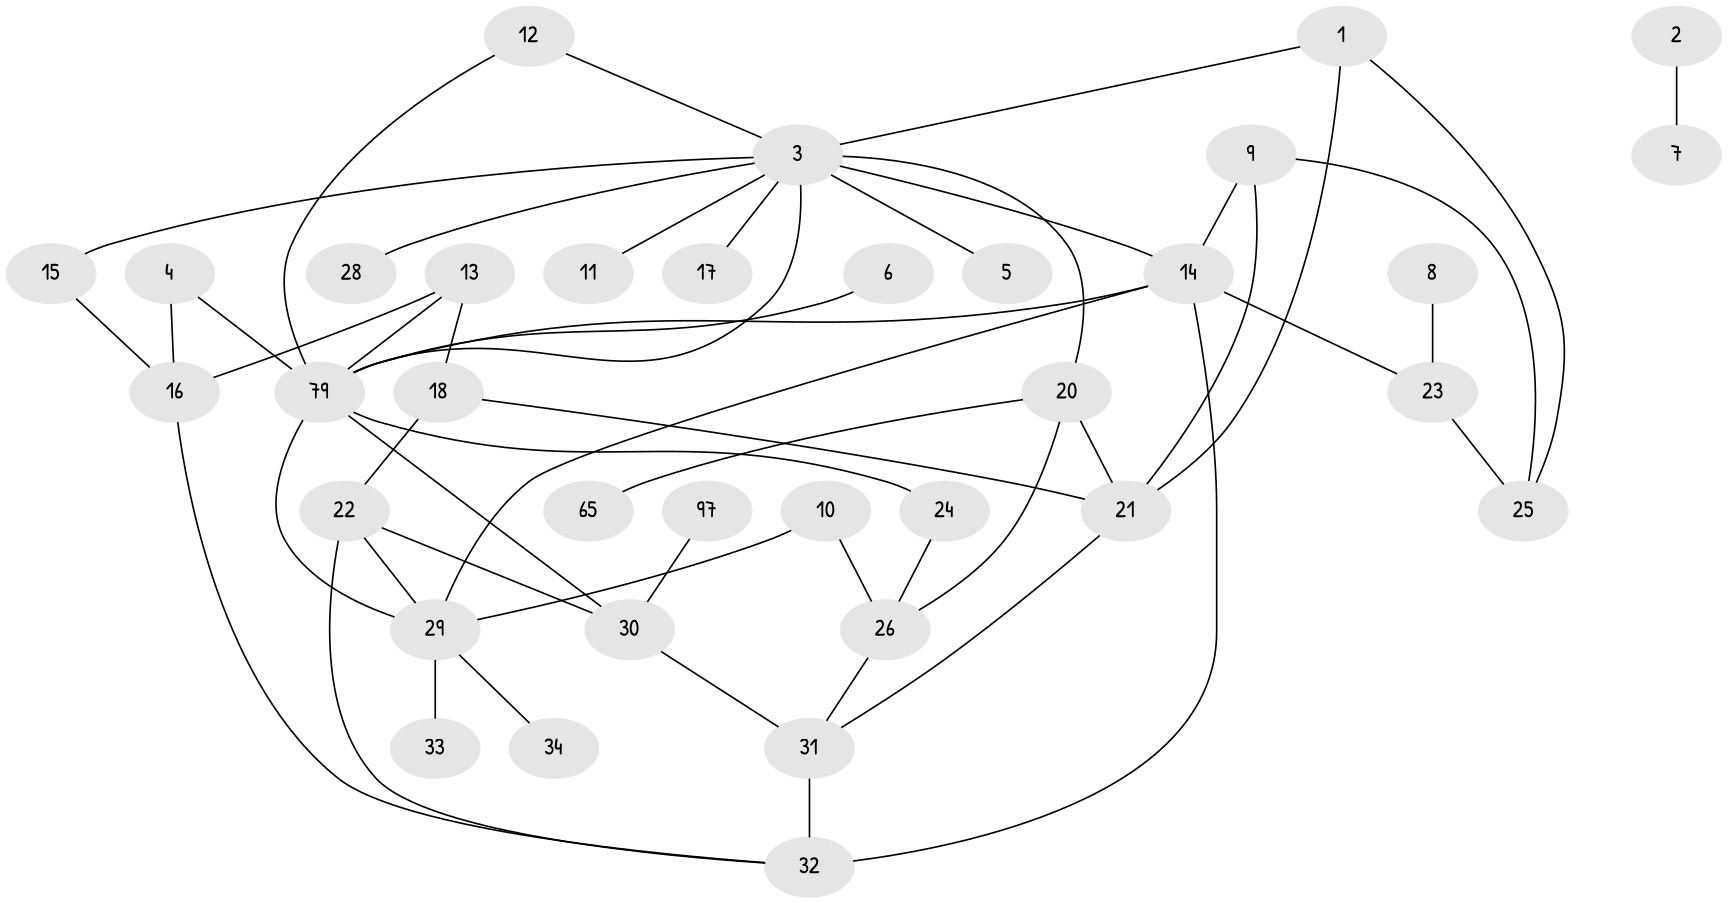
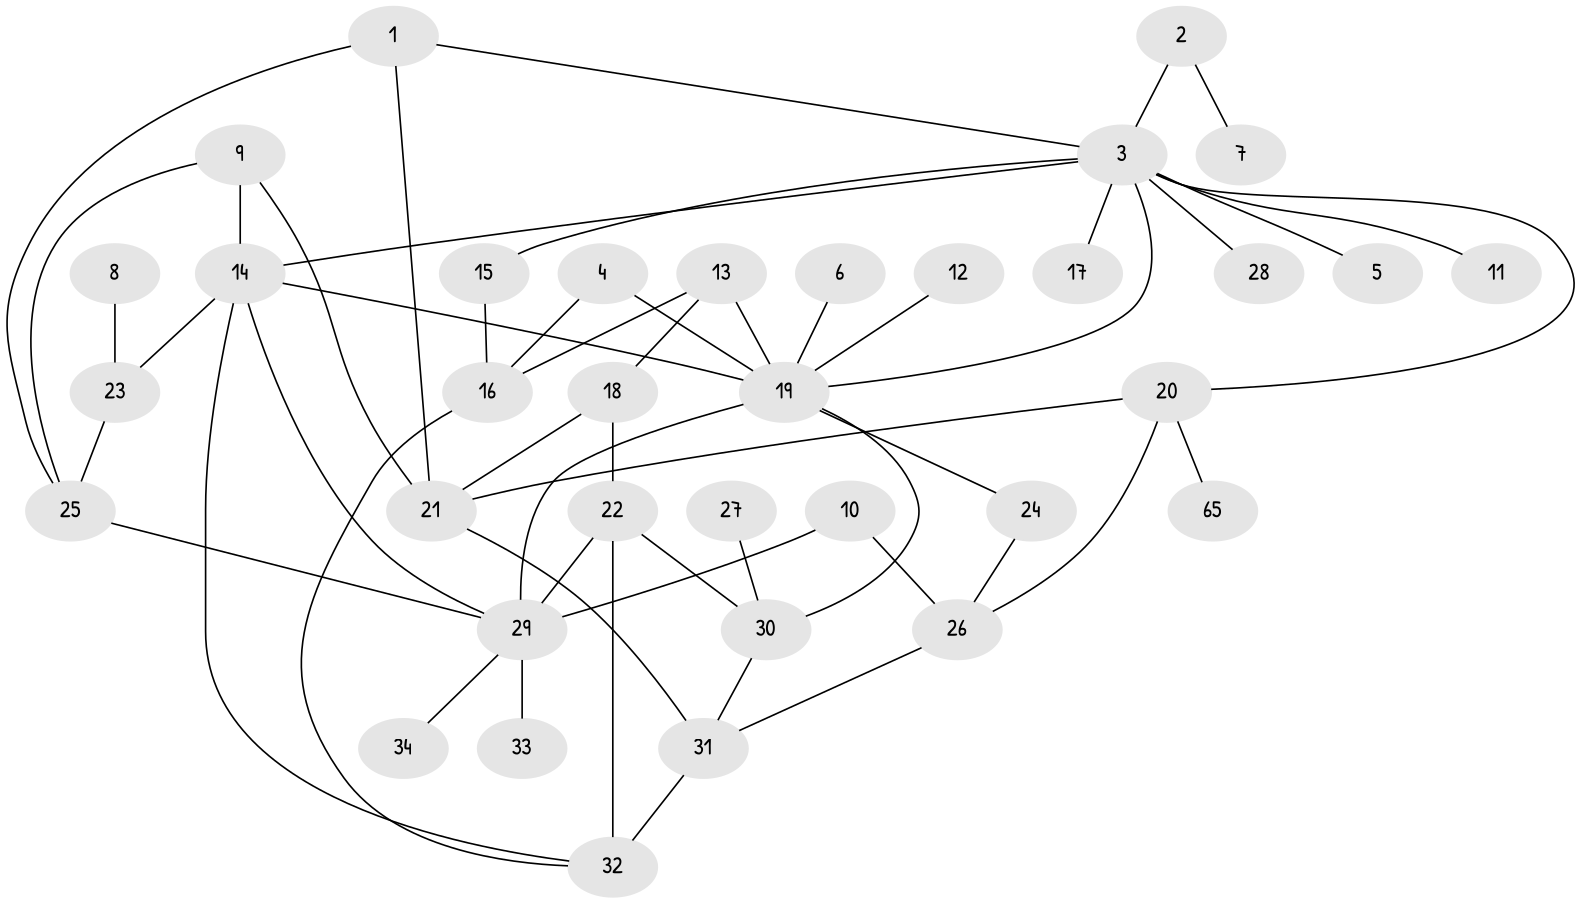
edge "12" -- "3": now "2" -- "3"
node "79": label "79" -> "19"
node "97": label "97" -> "27"
edge "25" -- "29": added
